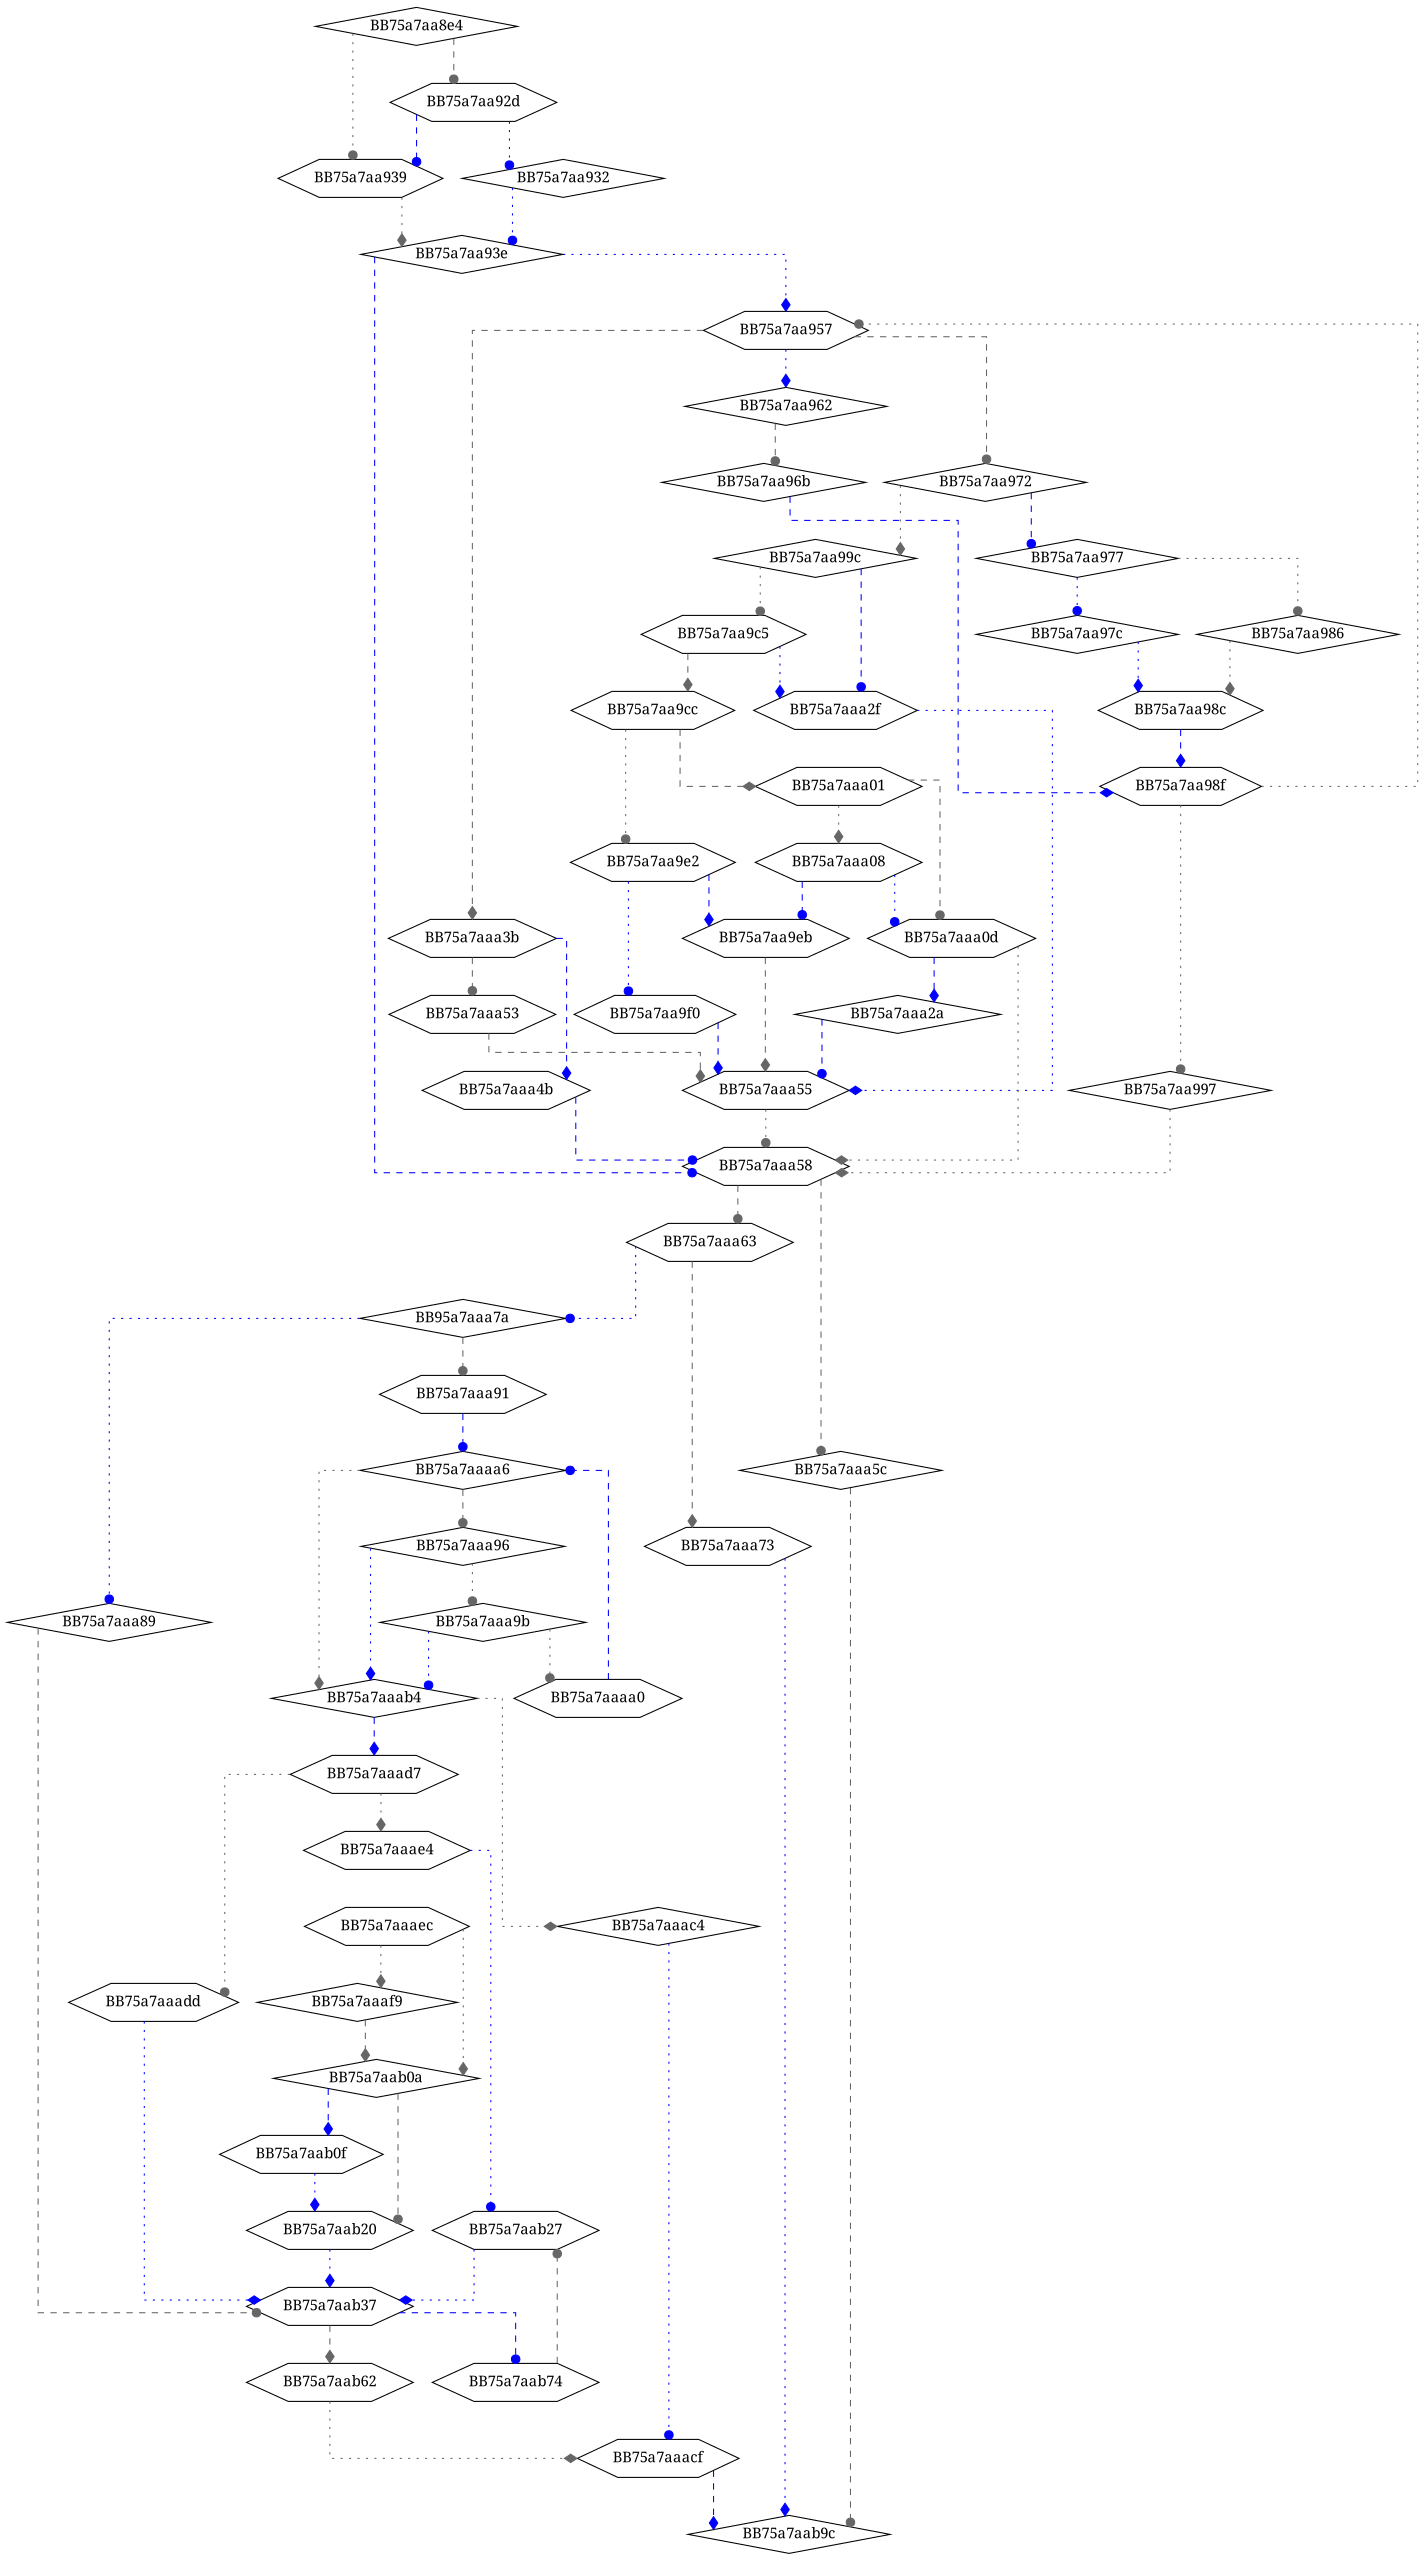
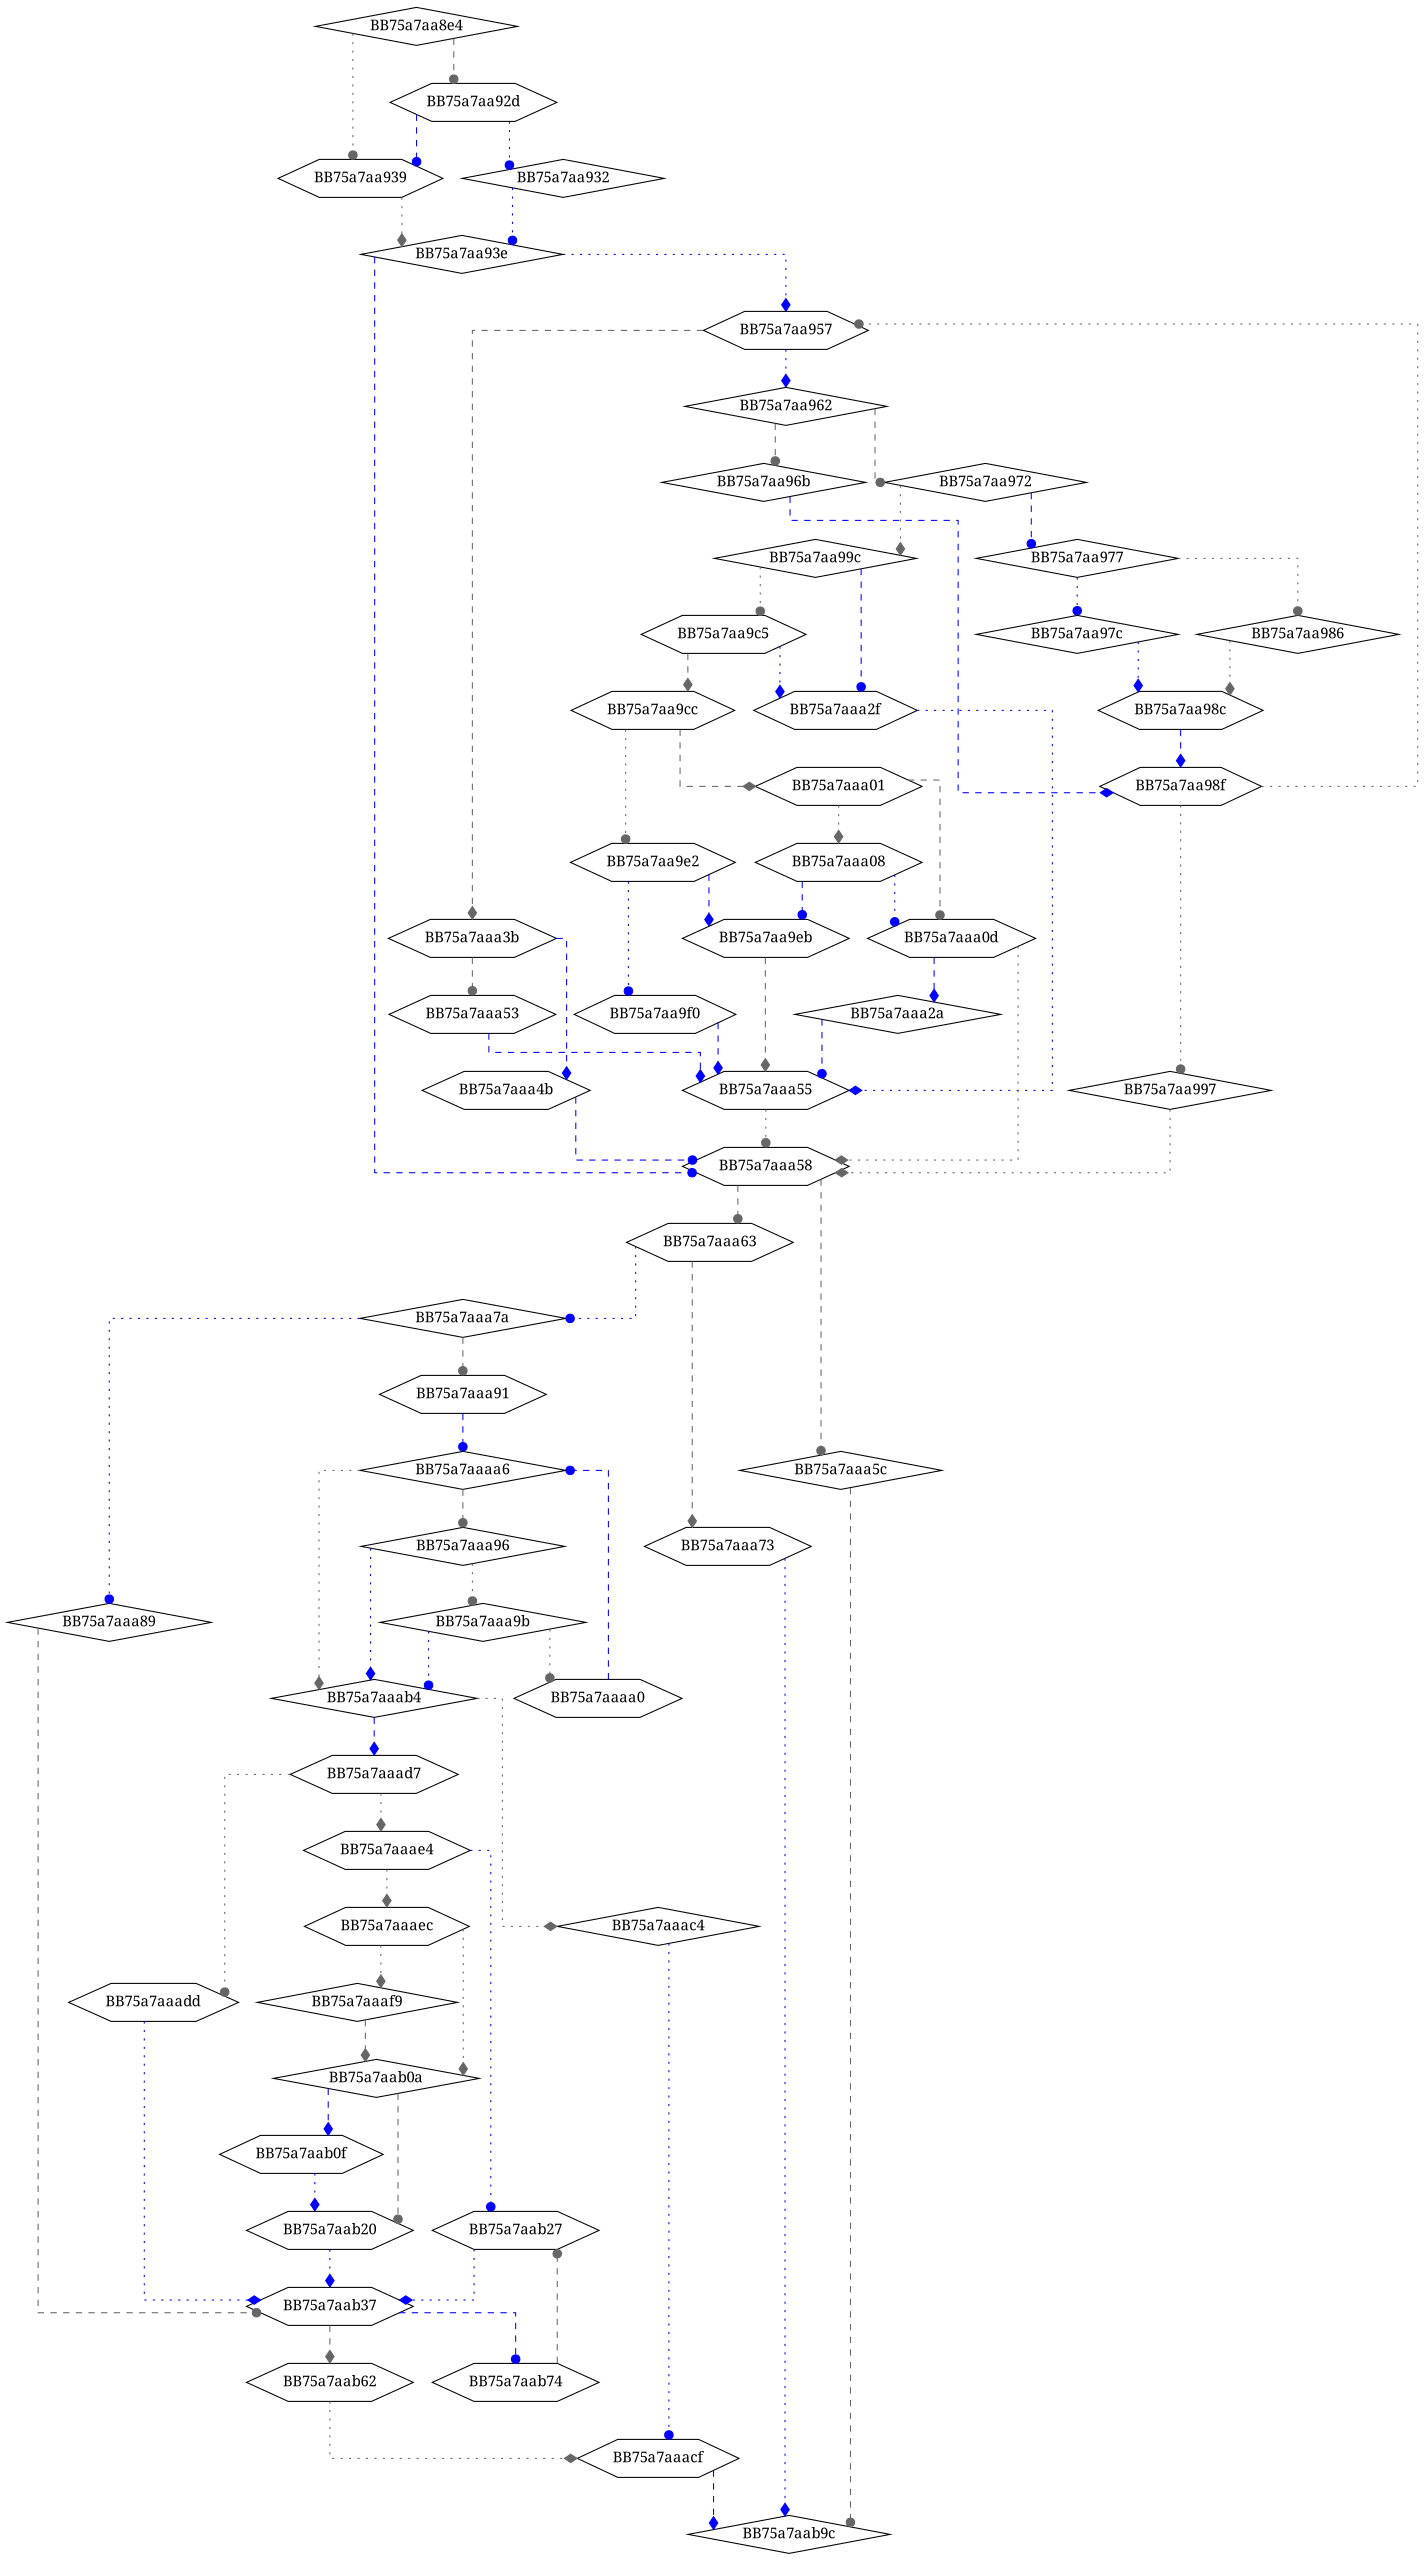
edge "BB75a7aa957" -> "BB75a7aa972": now "BB75a7aa962" -> "BB75a7aa972"
edge "BB75a7aaa53" -> "BB75a7aaa55": color gray40 -> blue
node "BB95a7aaa7a": label "BB95a7aaa7a" -> "BB75a7aaa7a"
edge "BB75a7aaae4" -> "BB75a7aaaec": added
